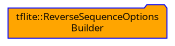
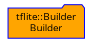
node "tflite::ReverseSequenceOptions Builder": label "tflite::ReverseSequenceOptions Builder" -> "tflite::Builder Builder"
